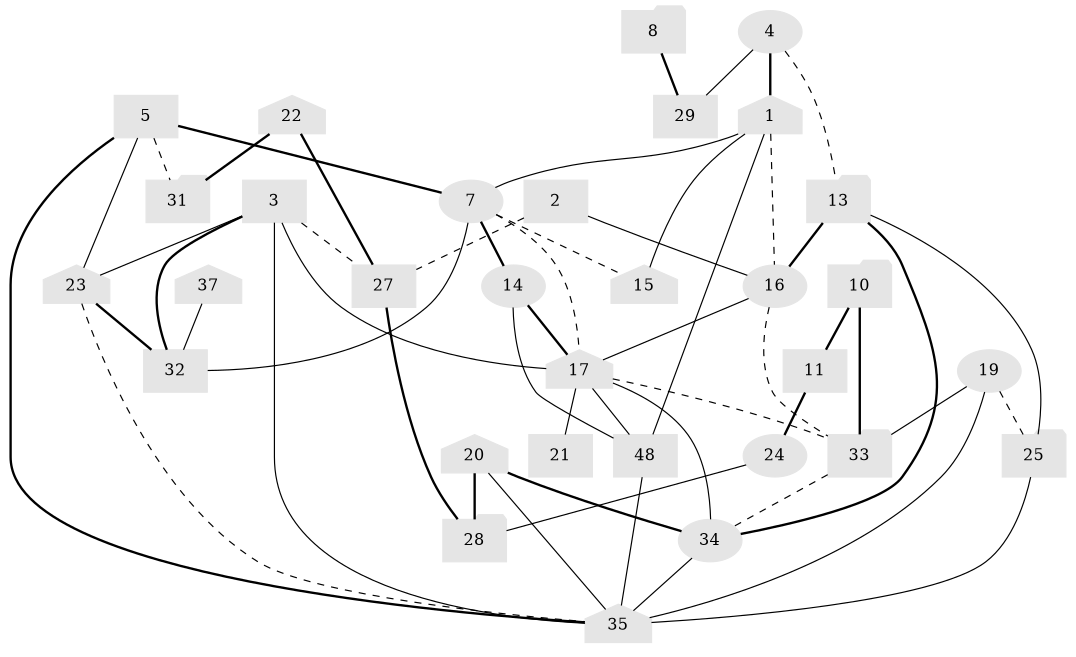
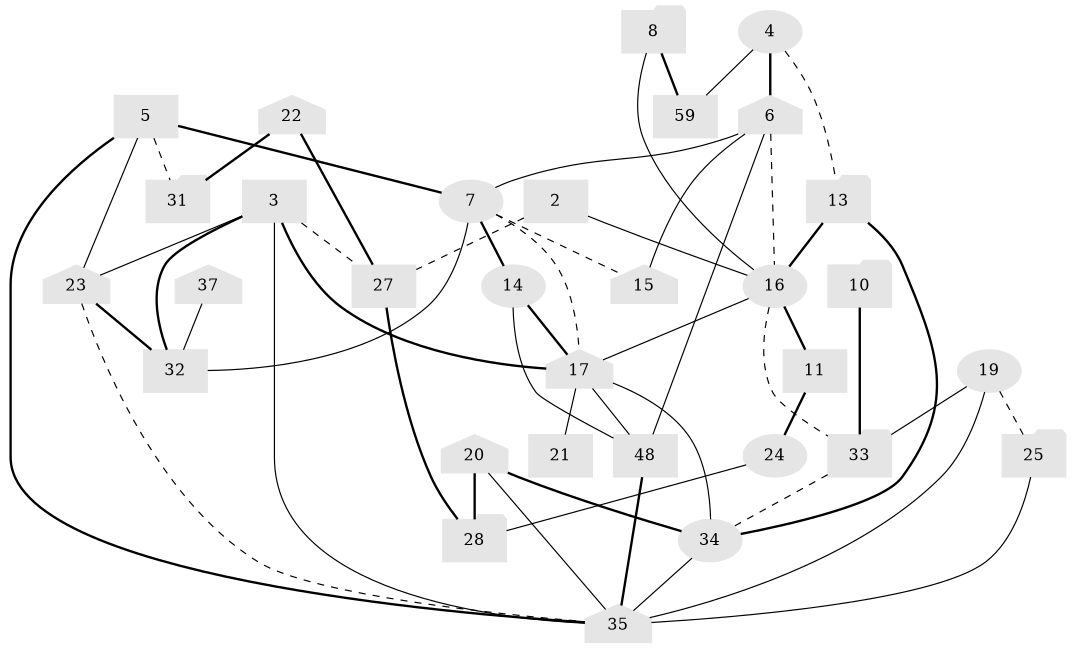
node "29": label "29" -> "59"
node "1": label "1" -> "6"
edge "8" -- "16": added
edge "13" -- "25": removed
edge "3" -- "17": style solid -> bold
edge "10" -- "11": now "16" -- "11"
edge "17" -- "33": removed
edge "48" -- "35": style solid -> bold
